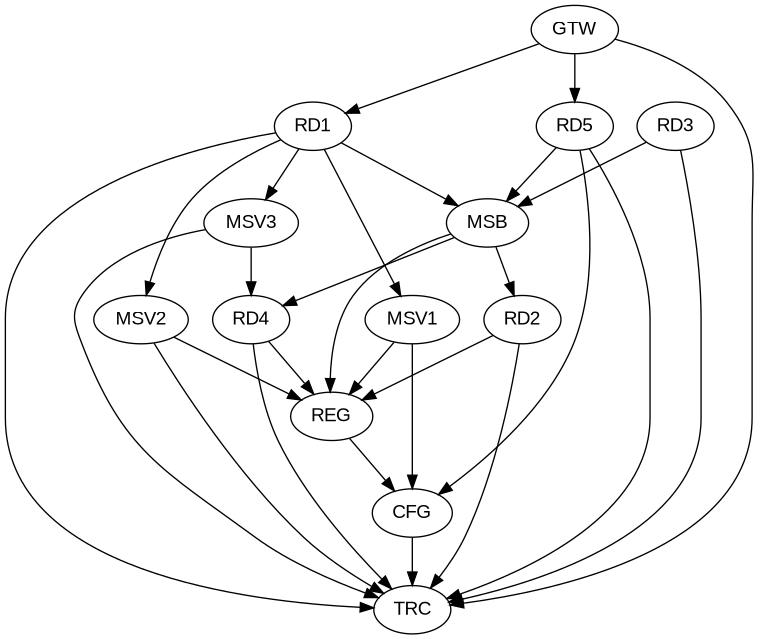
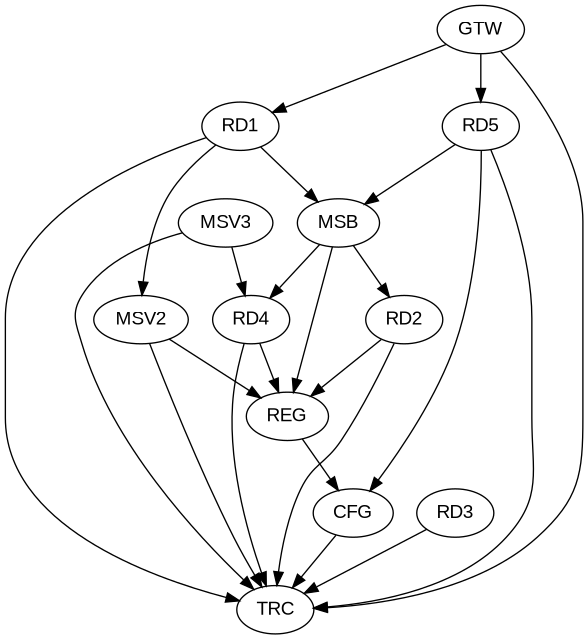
edge "RD1" -> "MSV3": removed
edge "RD3" -> "MSB": removed
node "MSV1": removed
